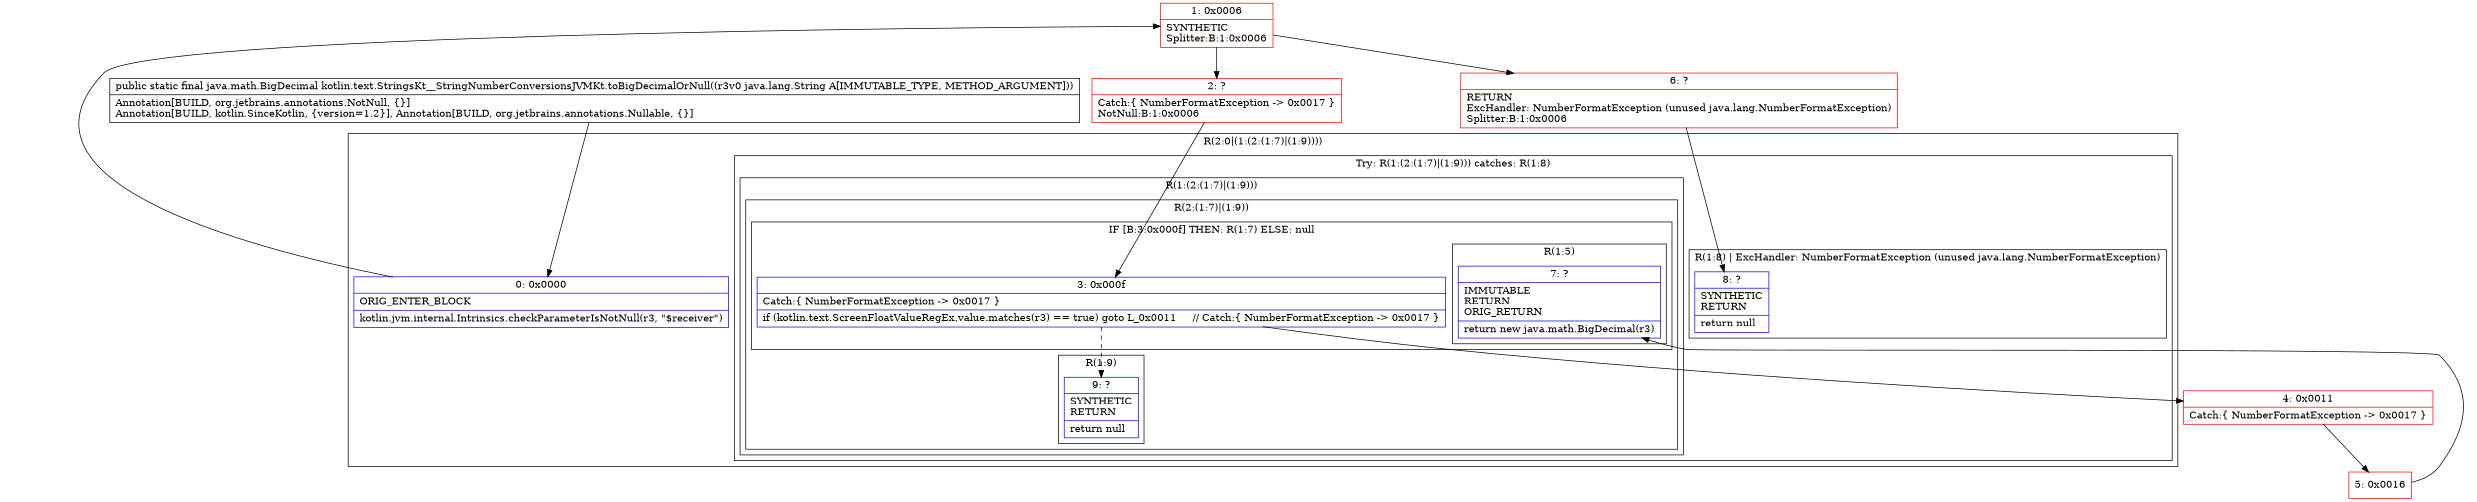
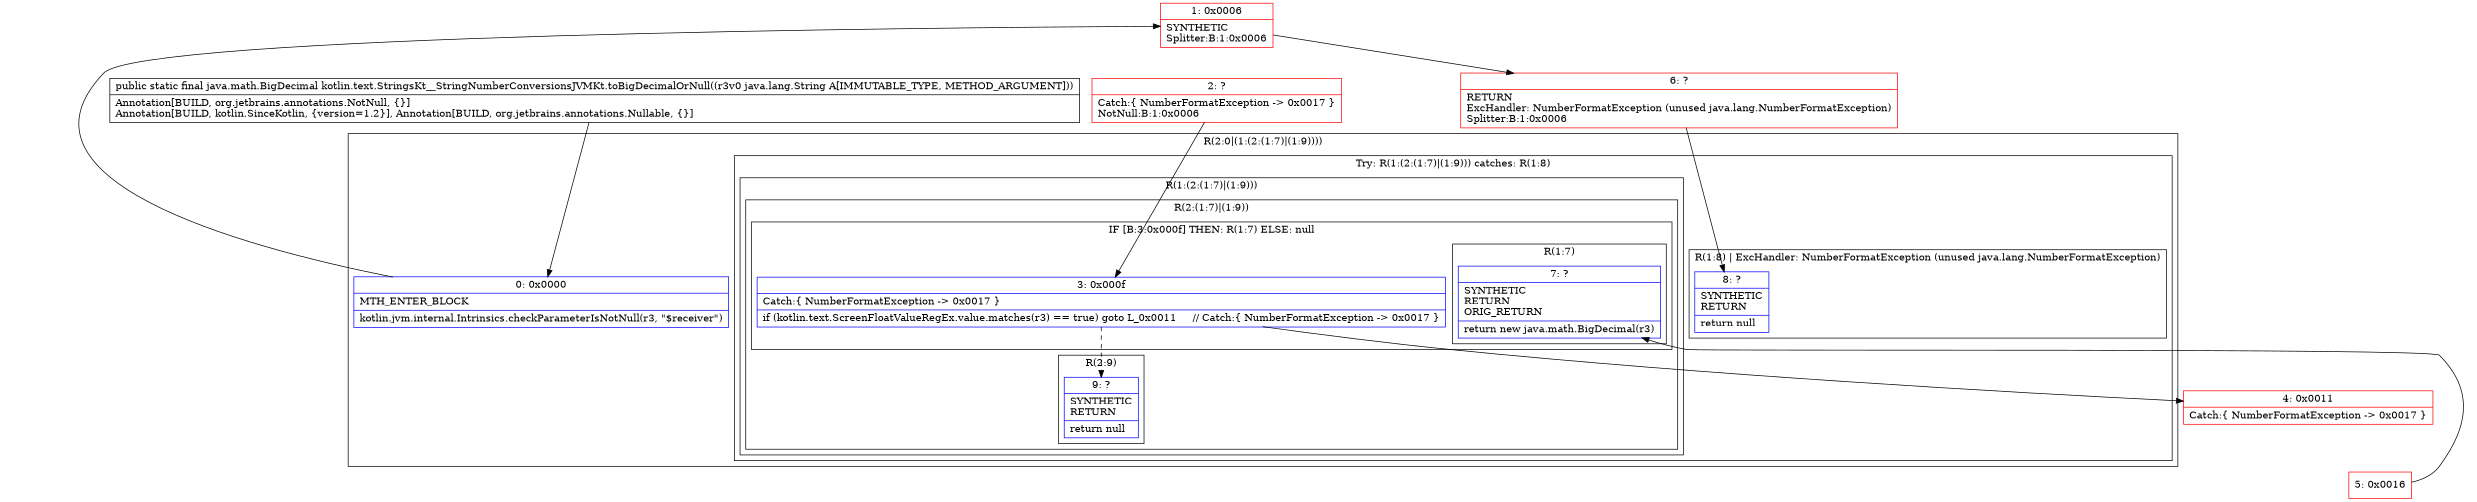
edge "1: 0x0006" -> "2: ?": removed
cluster "R(1:5)": label "R(1:5)" -> "R(1:7)"
node "7: ?": text "IMMUTABLE" -> "SYNTHETIC"
node "0: 0x0000": text "ORIG_ENTER_BLOCK" -> "MTH_ENTER_BLOCK"
cluster "R(1:9)": label "R(1:9)" -> "R(2:9)"
edge "4: 0x0011" -> "5: 0x0016": removed
